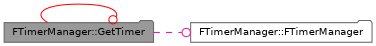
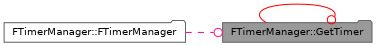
edge "FTimerManager::GetTimer" -> "FTimerManager::FTimerManager": reversed
